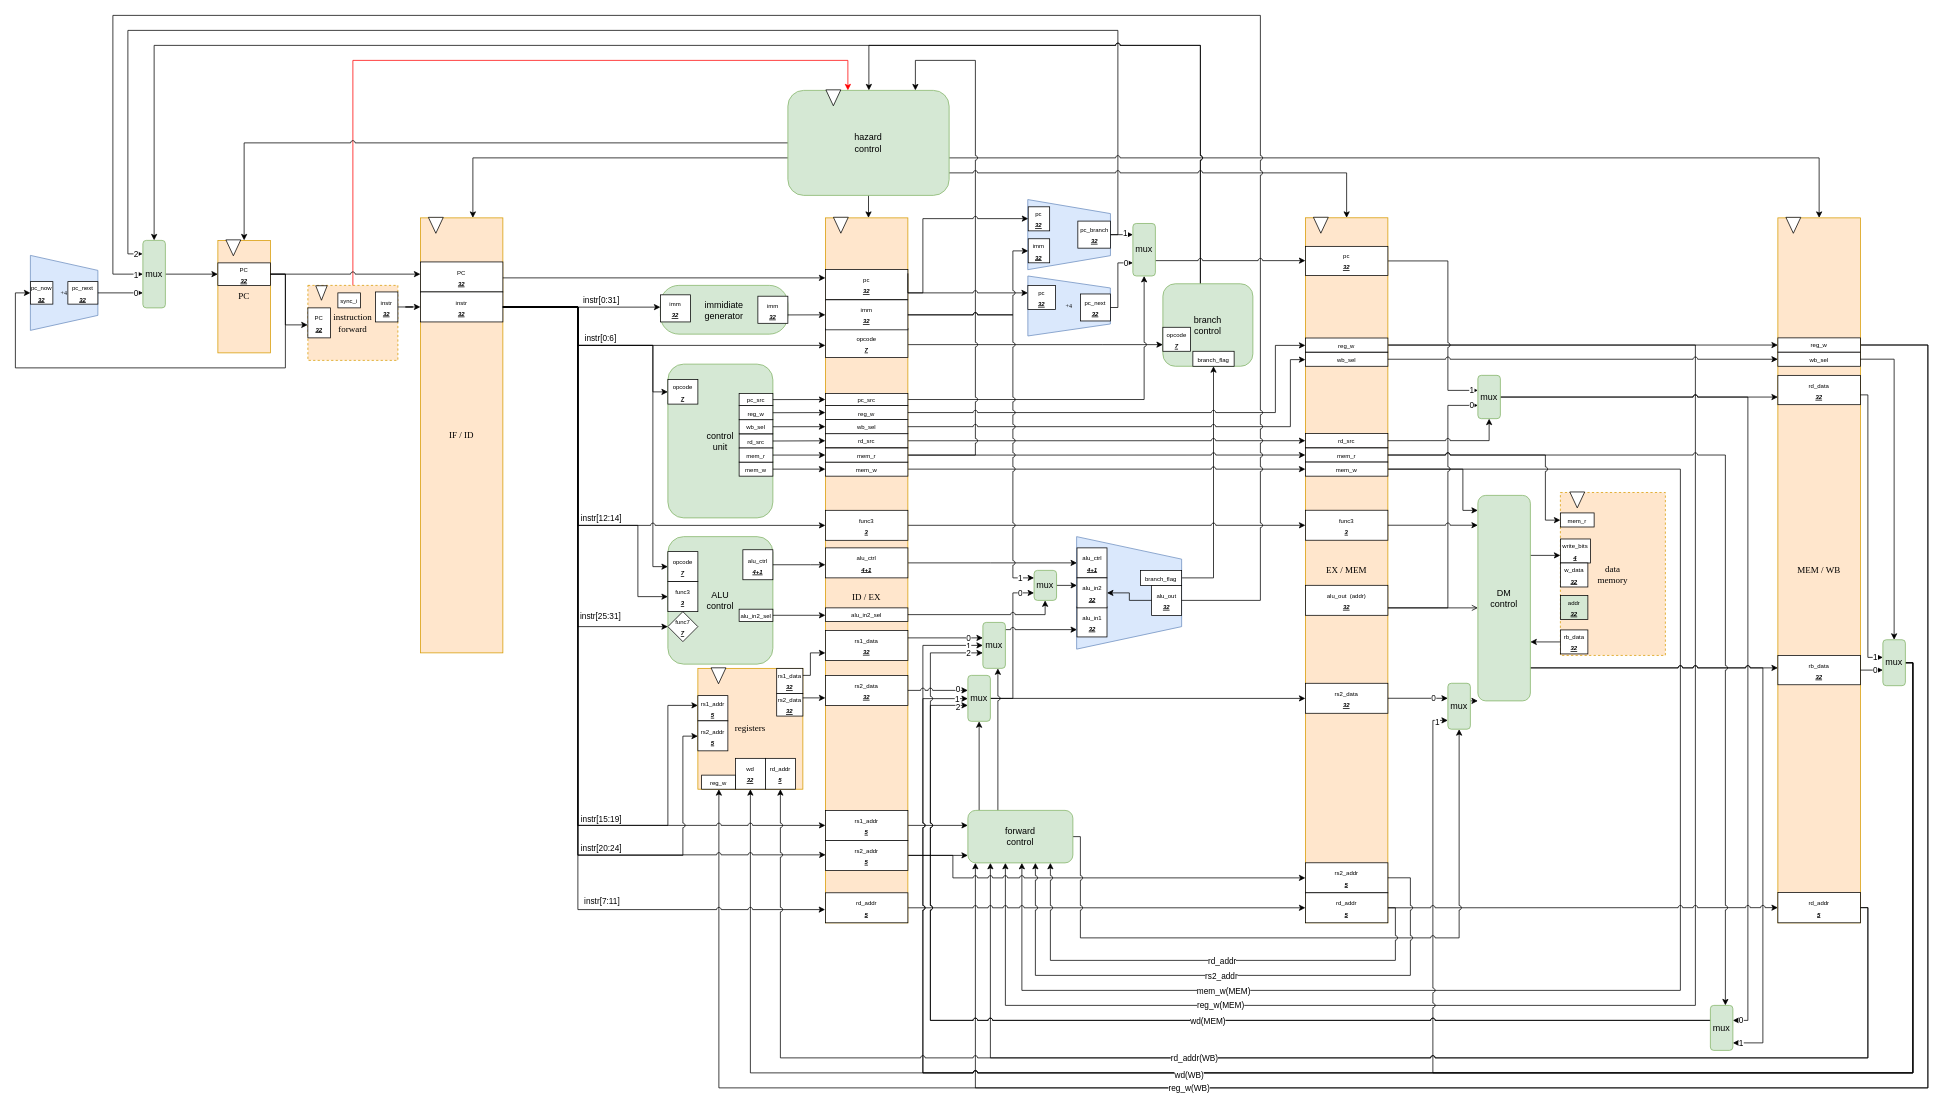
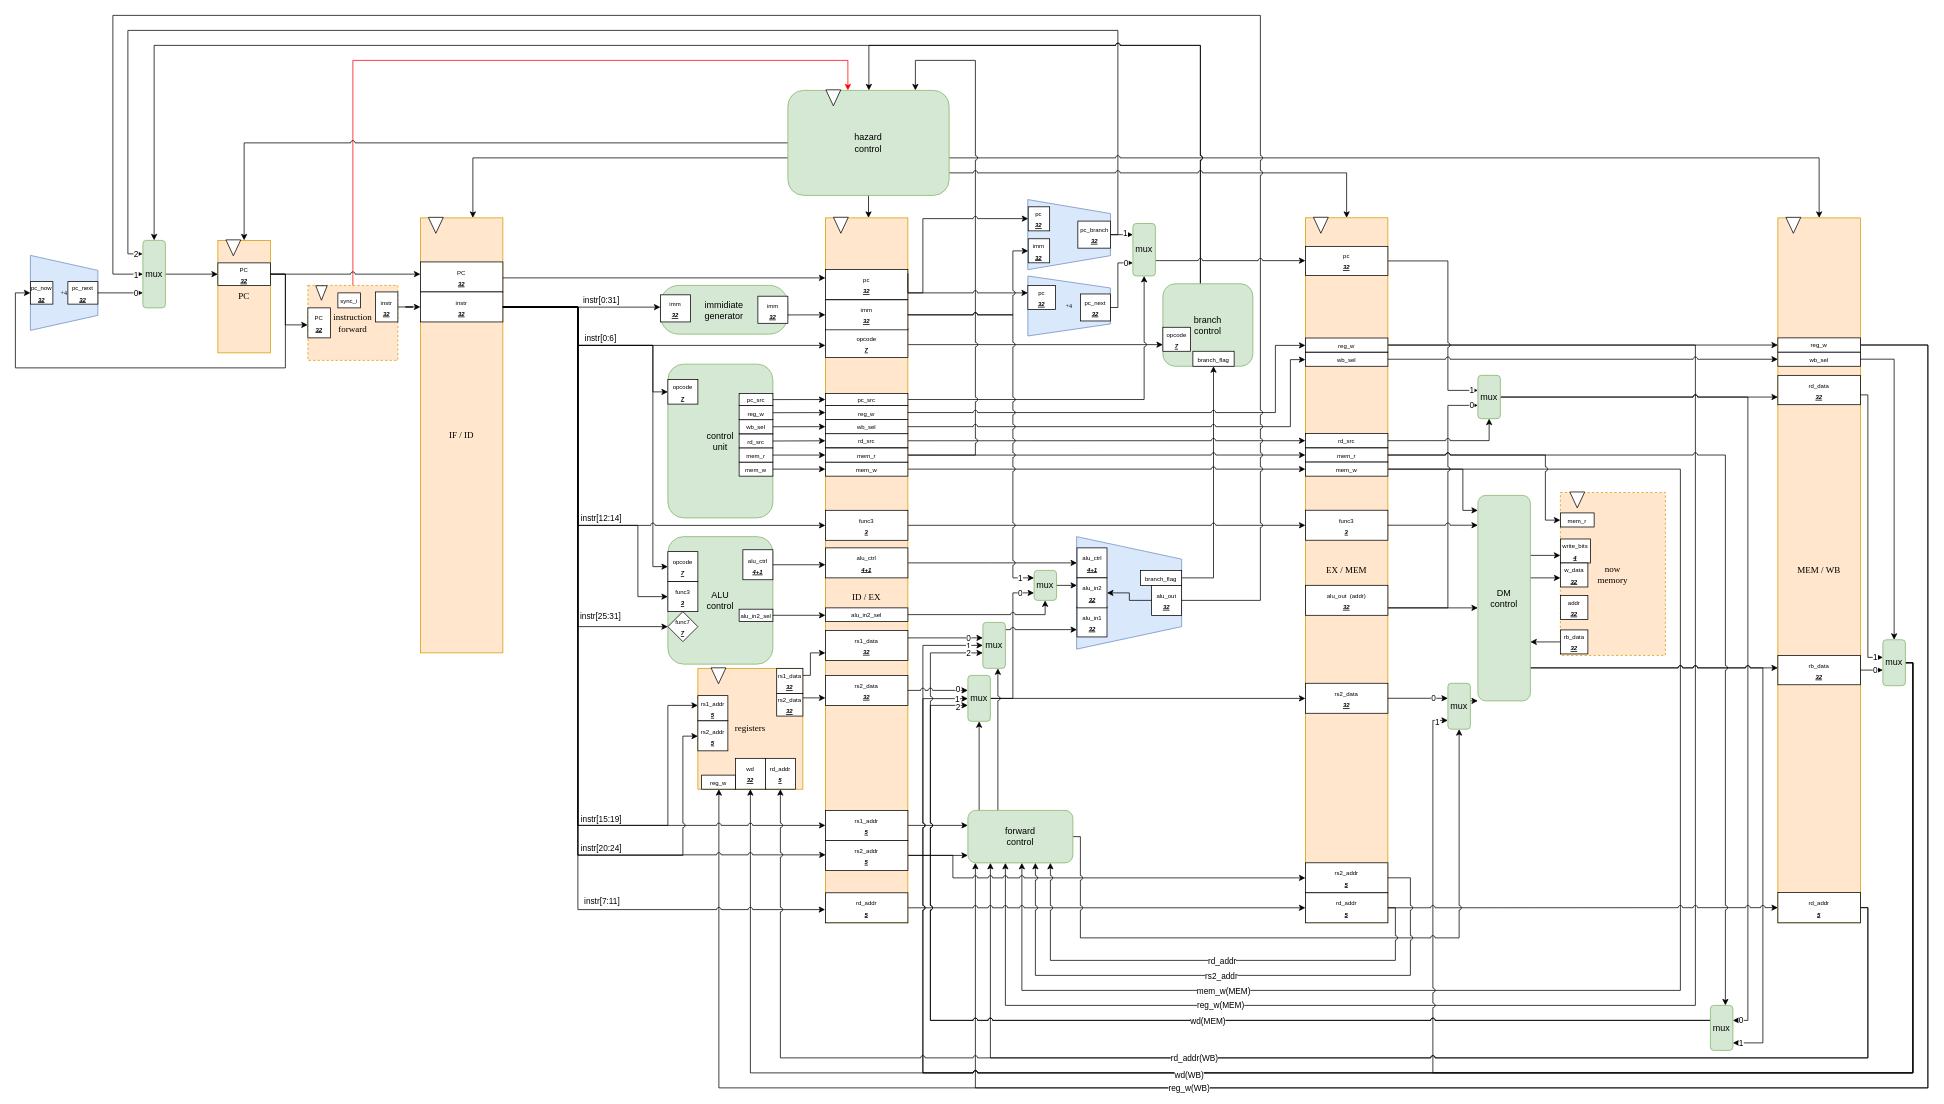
node "data memory": label "data memory" -> "now memory"
edge "DM control" -> "w_data 32": added
node "addr 32": fillcolor #d5e8d4 -> #ffffff
edge "alu_out (addr) 32" -> "DM control": arrowhead open -> classic
